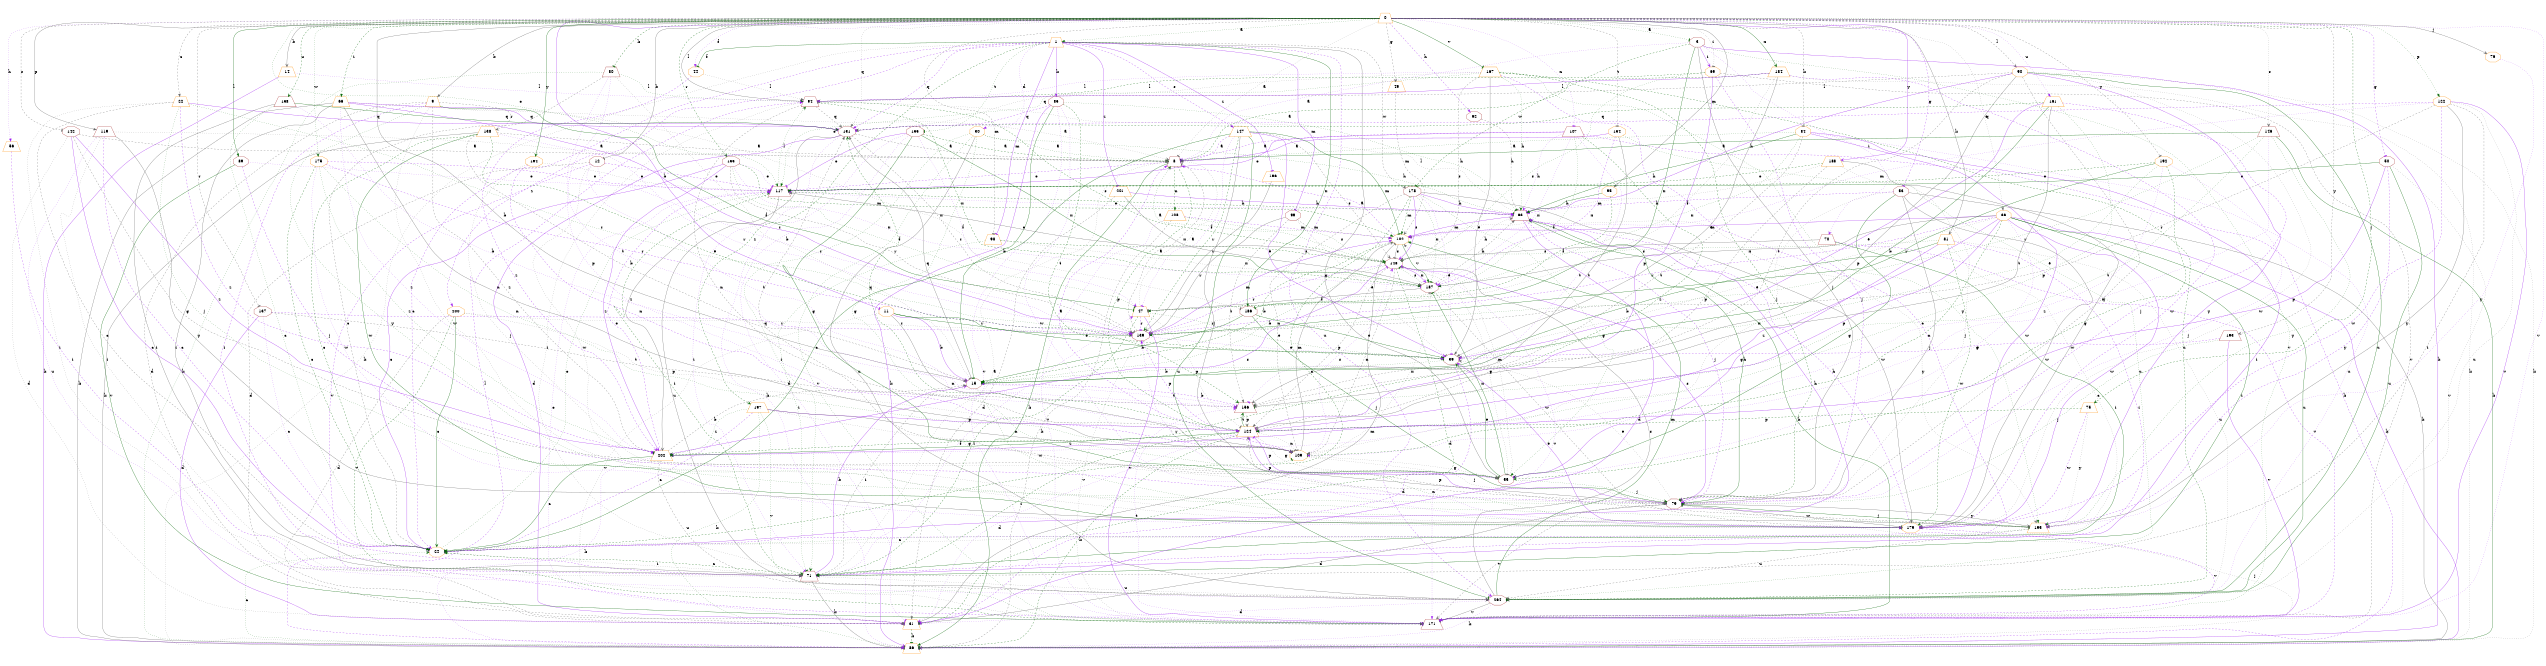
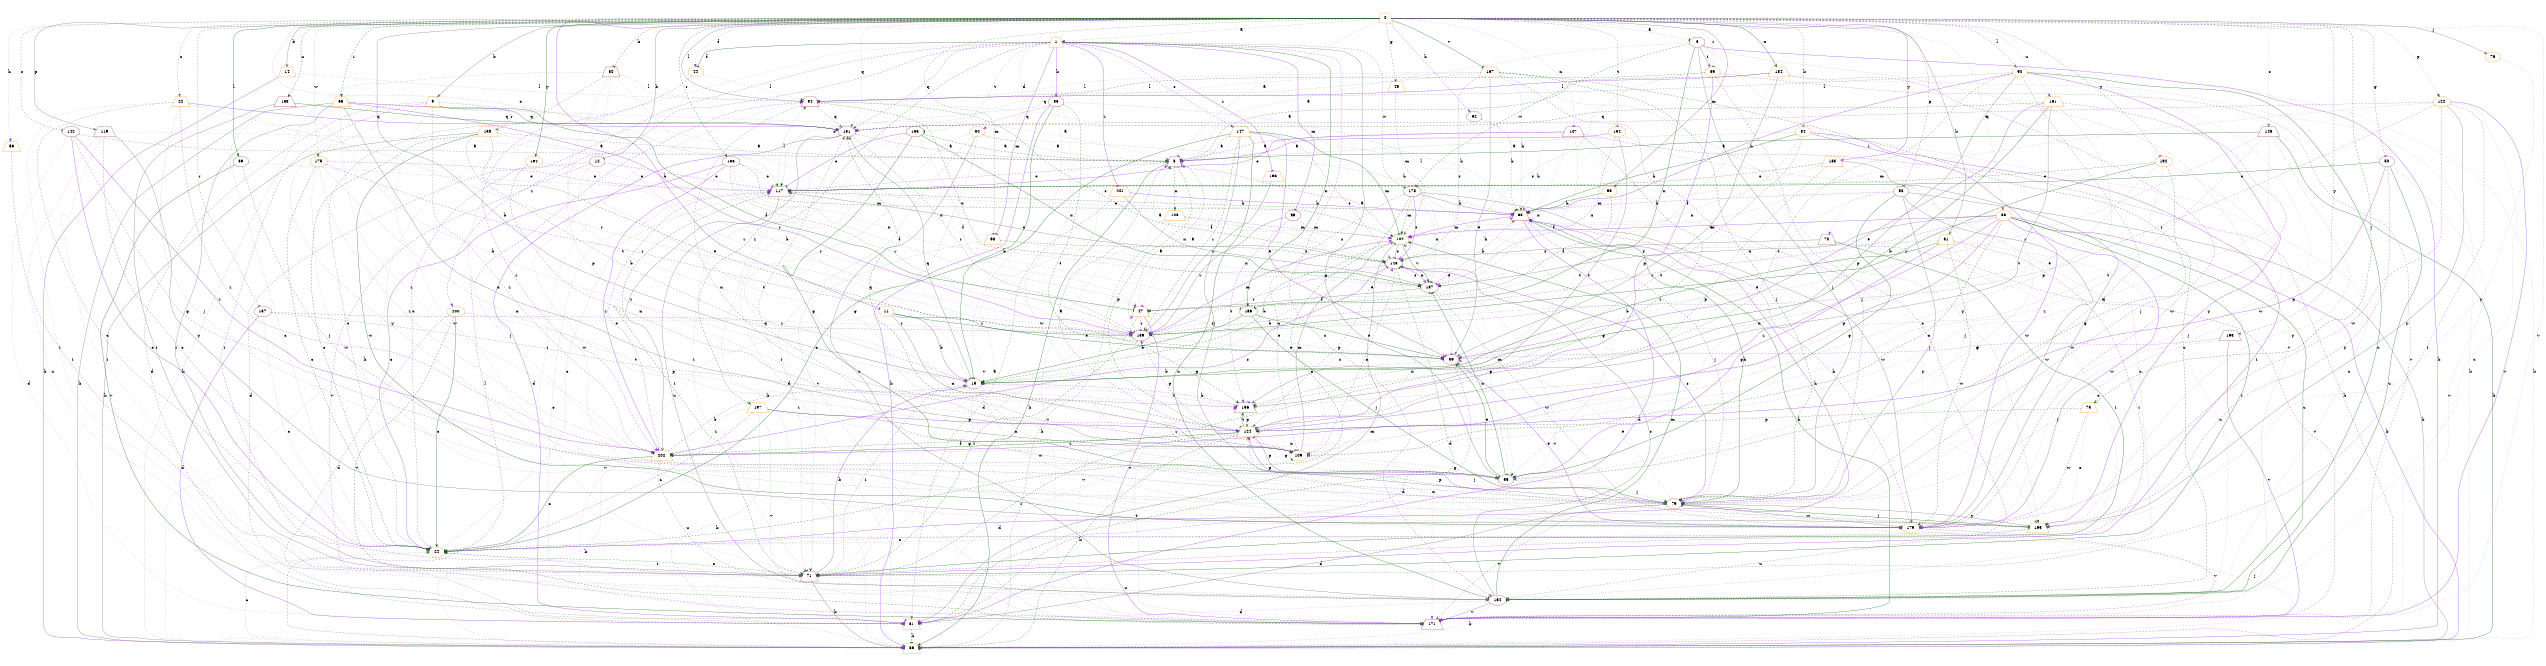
edge "99" -> "156": color gray40 -> purple
edge "75" -> "195": label "y" -> "o"
node "264": label "264" -> "164"
